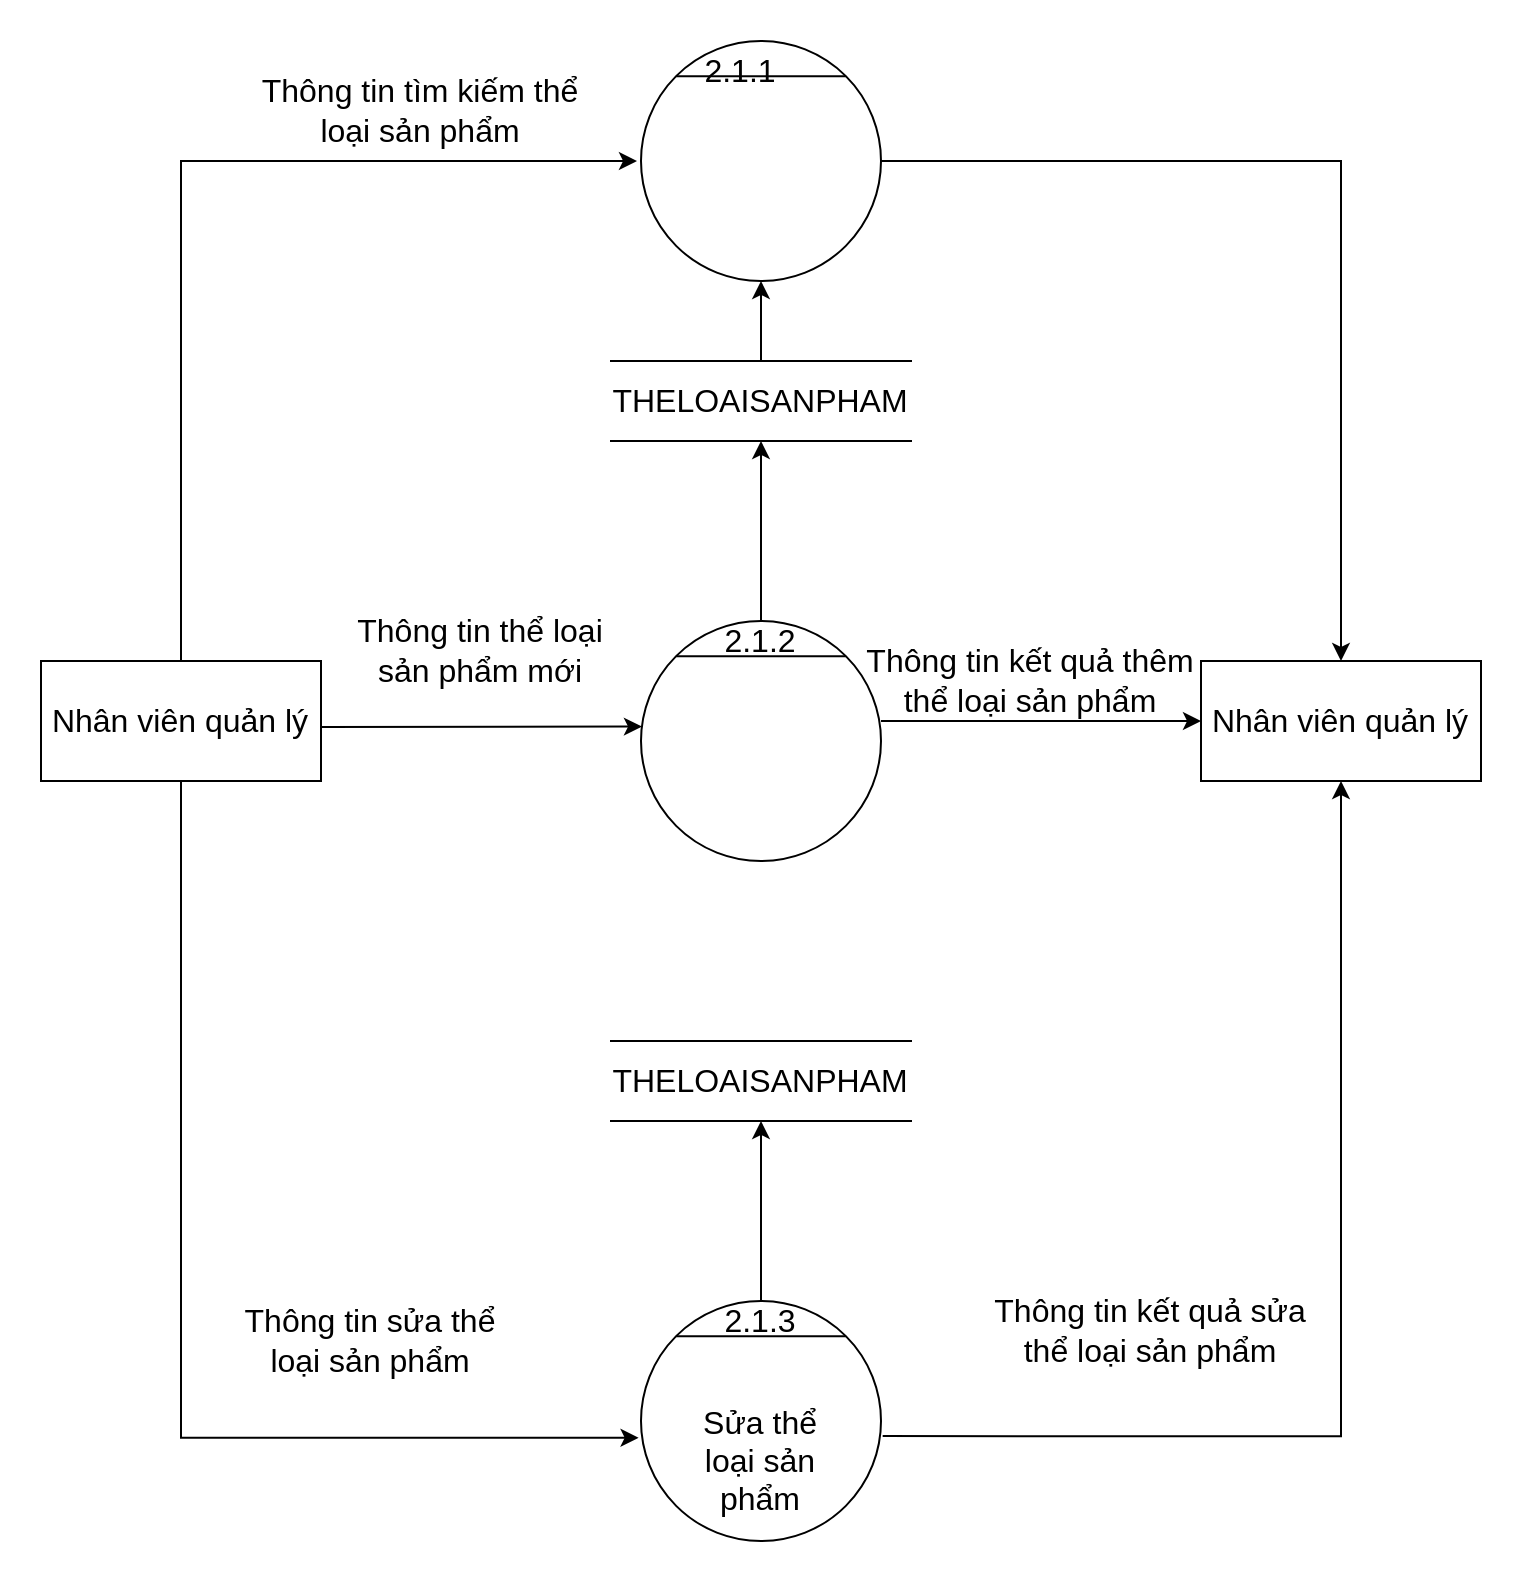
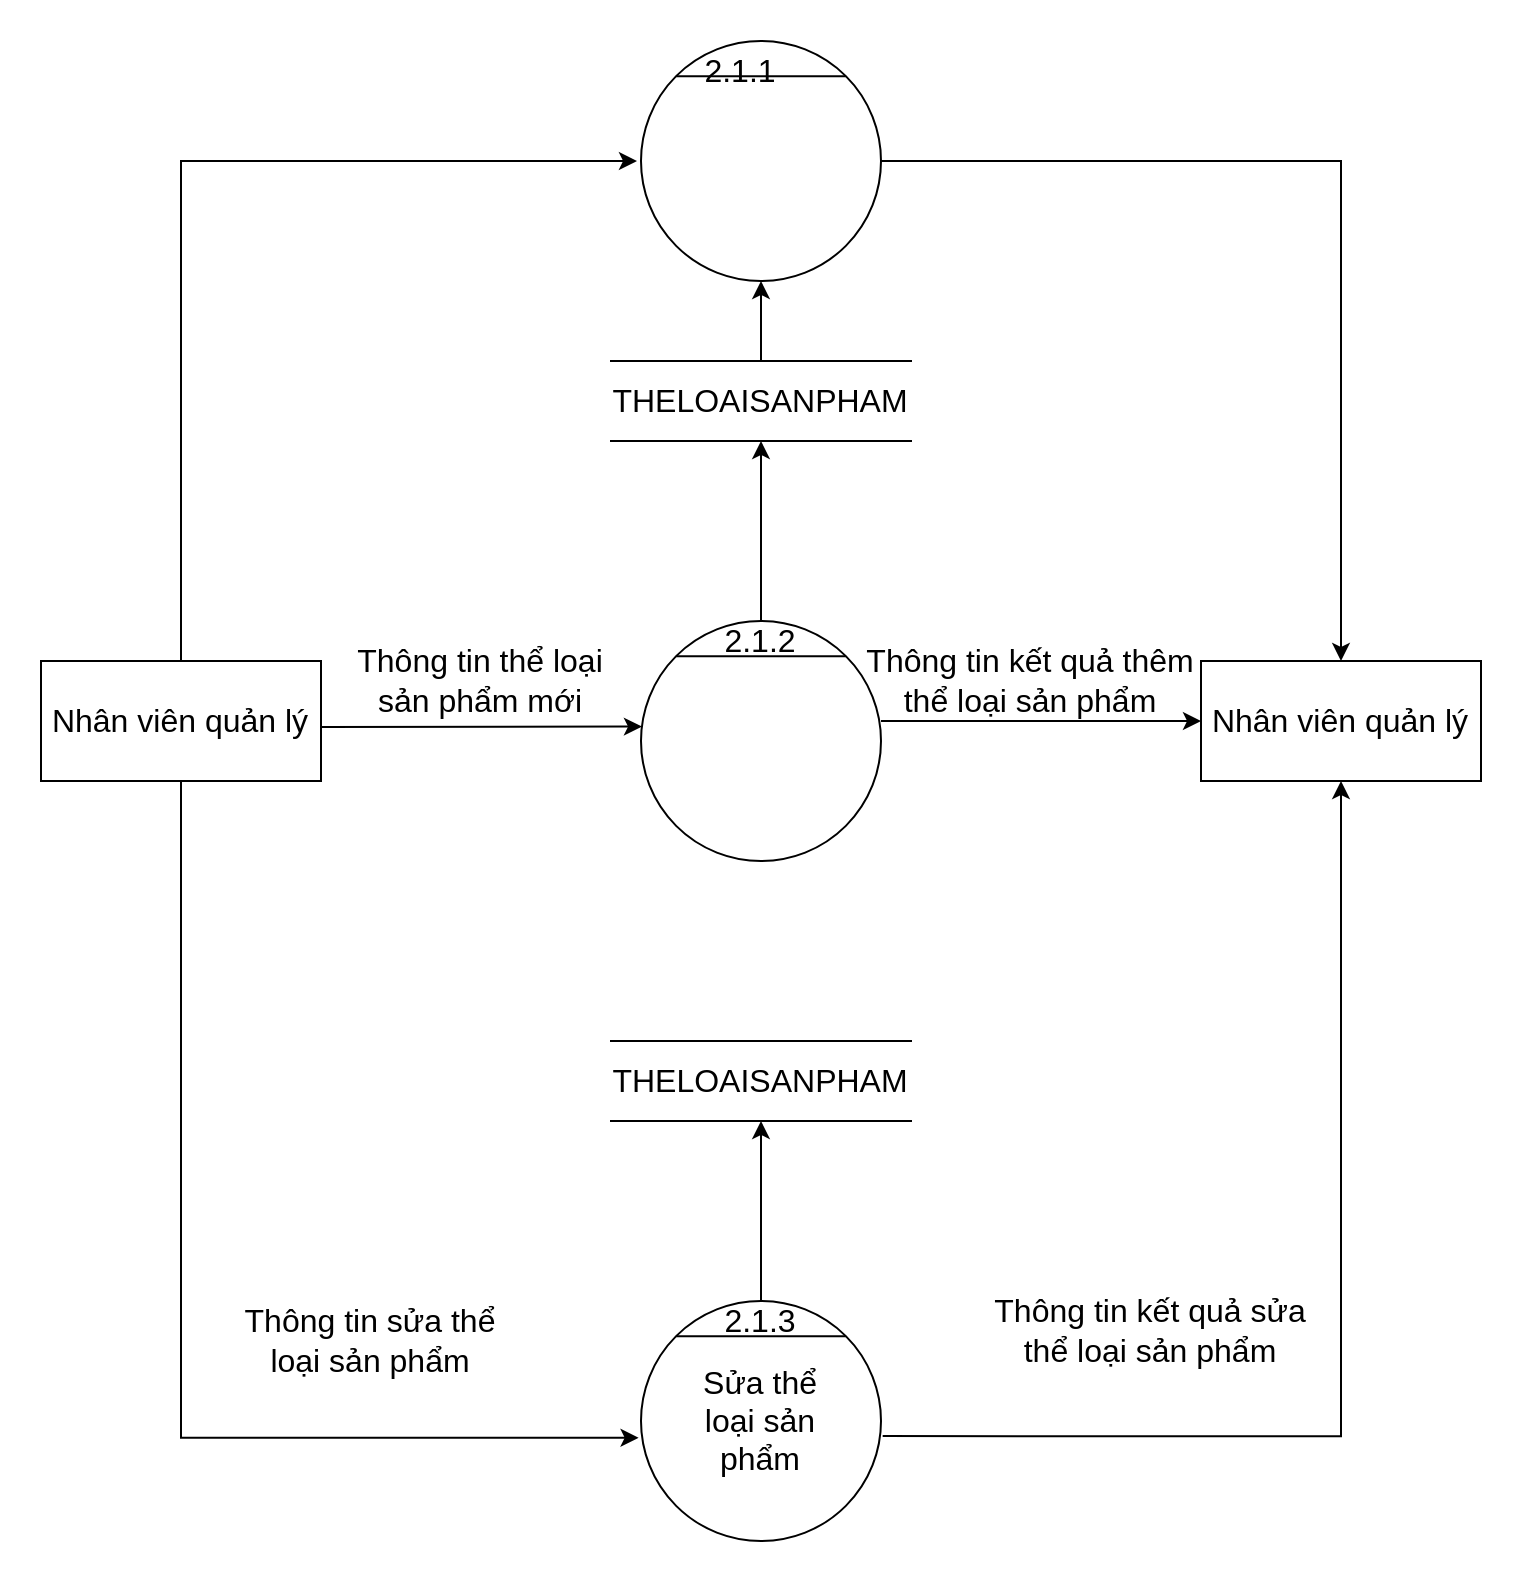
node "Thông tin tìm kiếm thể loại sản phẩm": removed
node "Thông tin thể loại sản phẩm mới": moved (481, 651) -> (481, 681)
node "Sửa thể loại sản phẩm": moved (761, 1461) -> (761, 1421)
